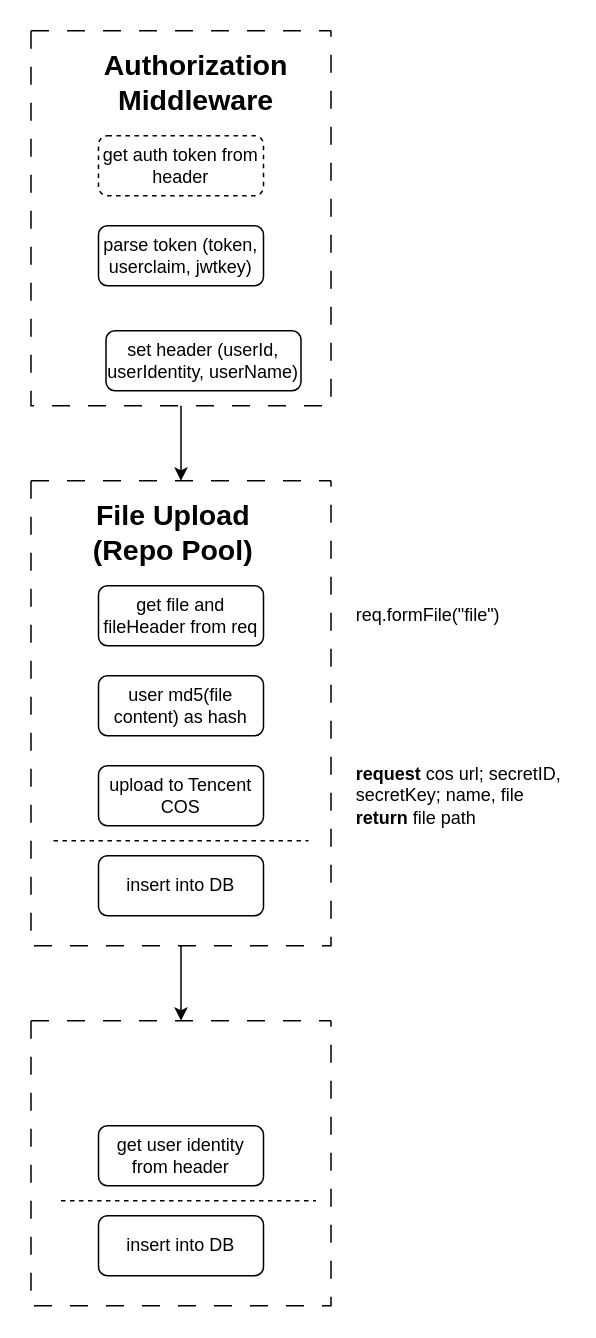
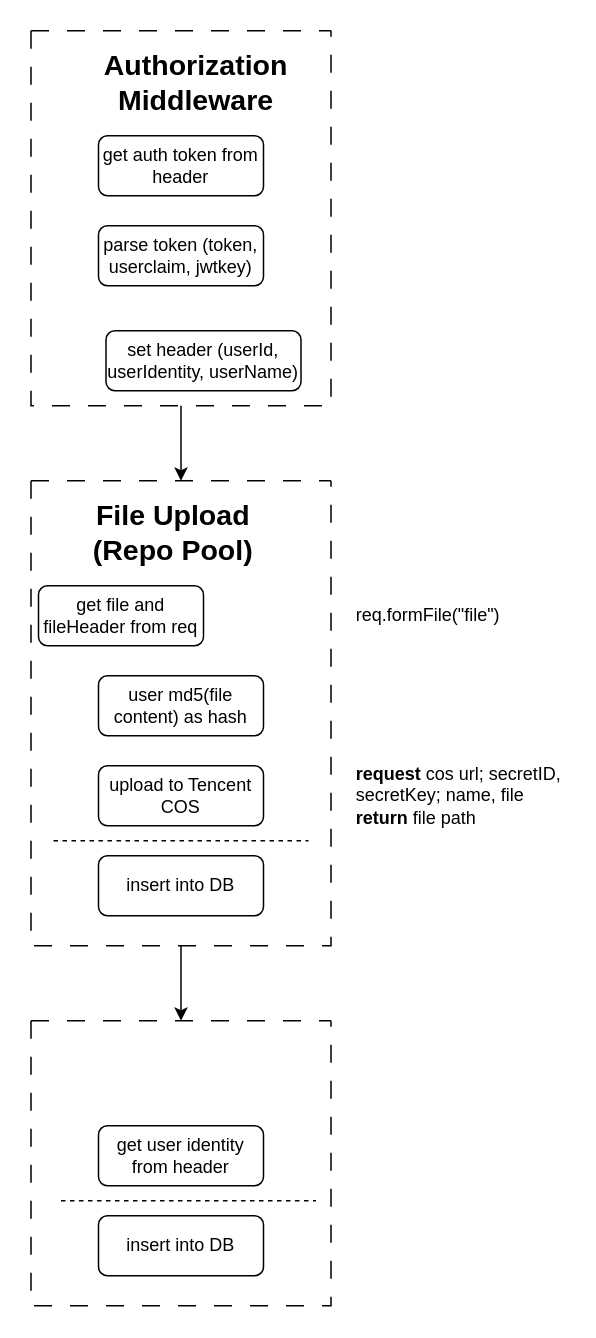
node "get auth token from header": style dashed -> solid
node "get file and fileHeader from req": moved (181, 616) -> (121, 616)
